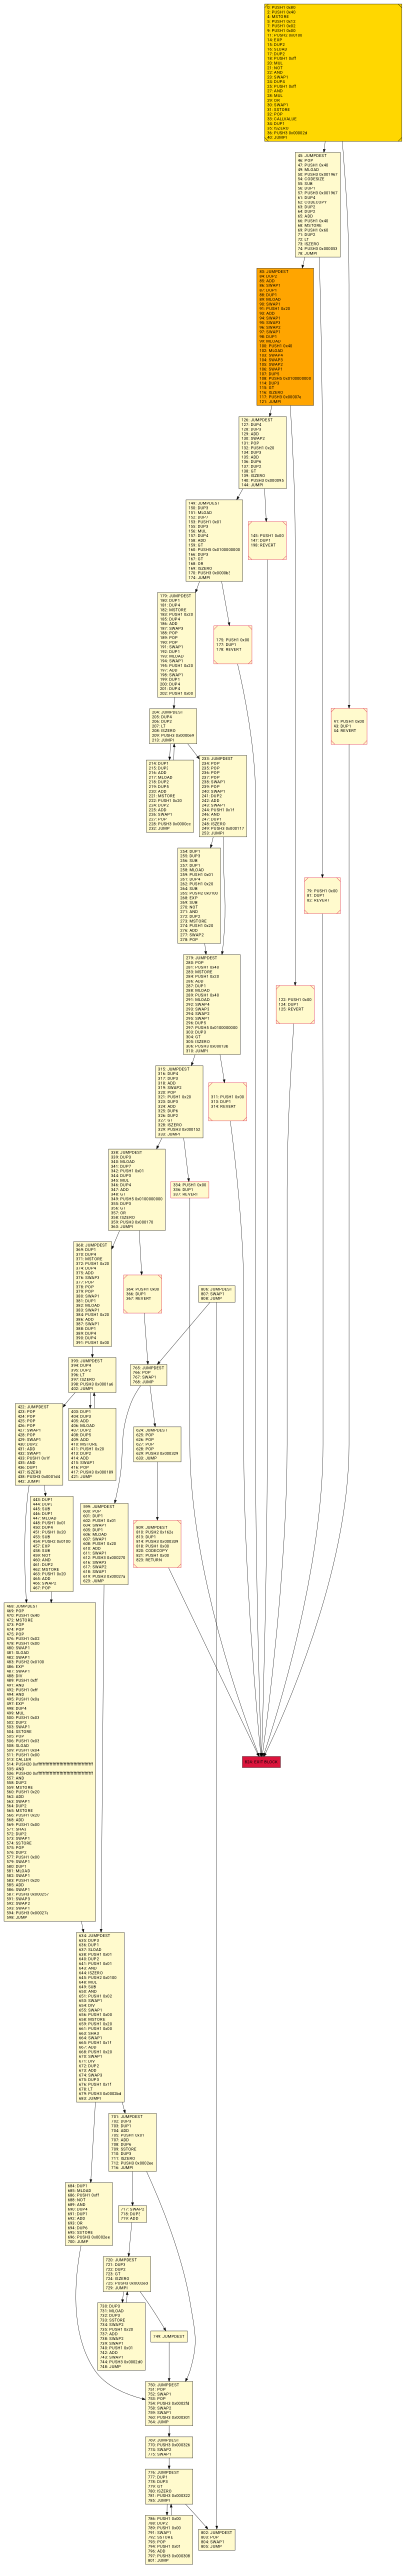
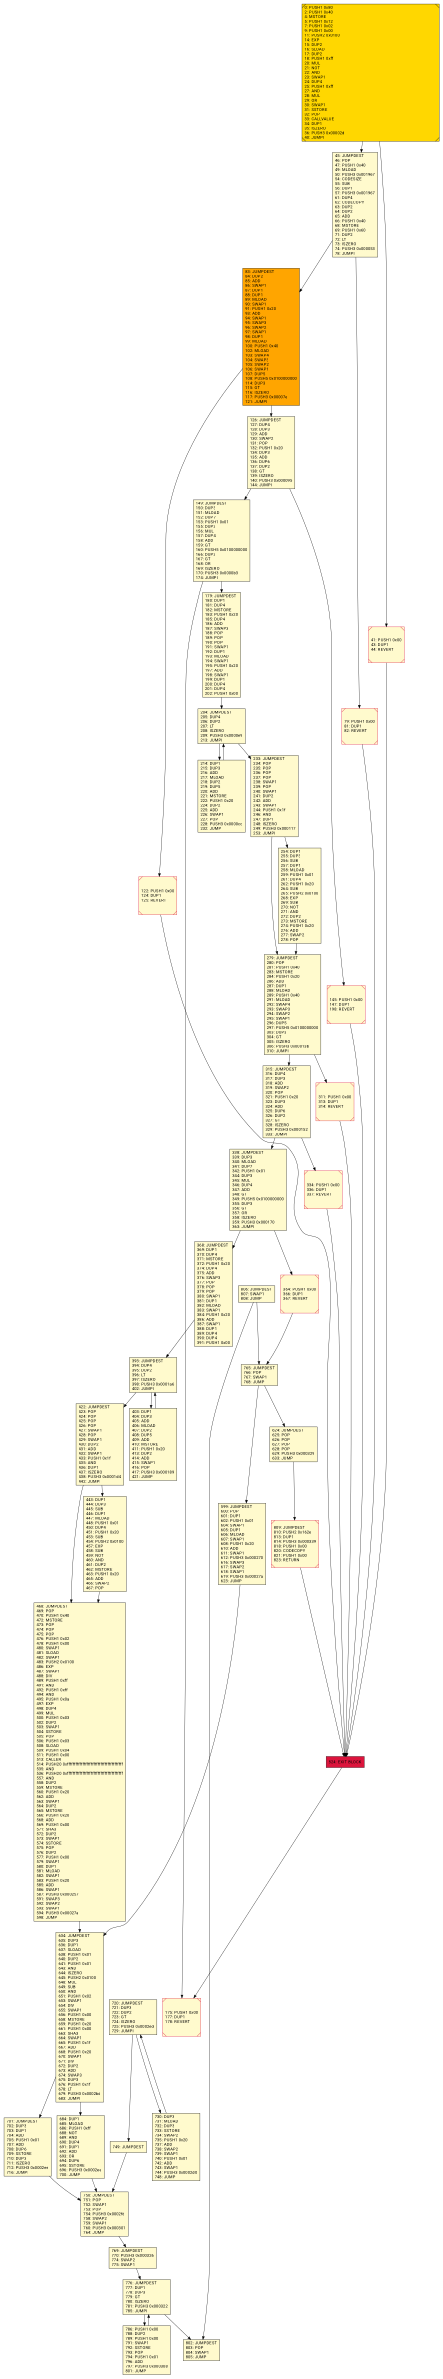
node "334: PUSH1 0x00 336: DUP1 337: REVERT": shape box -> Msquare
edge "175: PUSH1 0x00 177: DUP1 178: REVERT" -> "824: EXIT BLOCK": reversed
node "717: SWAP2 718: DUP3 719: ADD": removed
